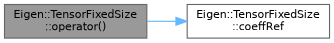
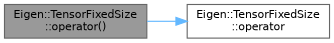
node "Eigen::TensorFixedSize ::coeffRef": label "Eigen::TensorFixedSize ::coeffRef" -> "Eigen::TensorFixedSize ::operator"
